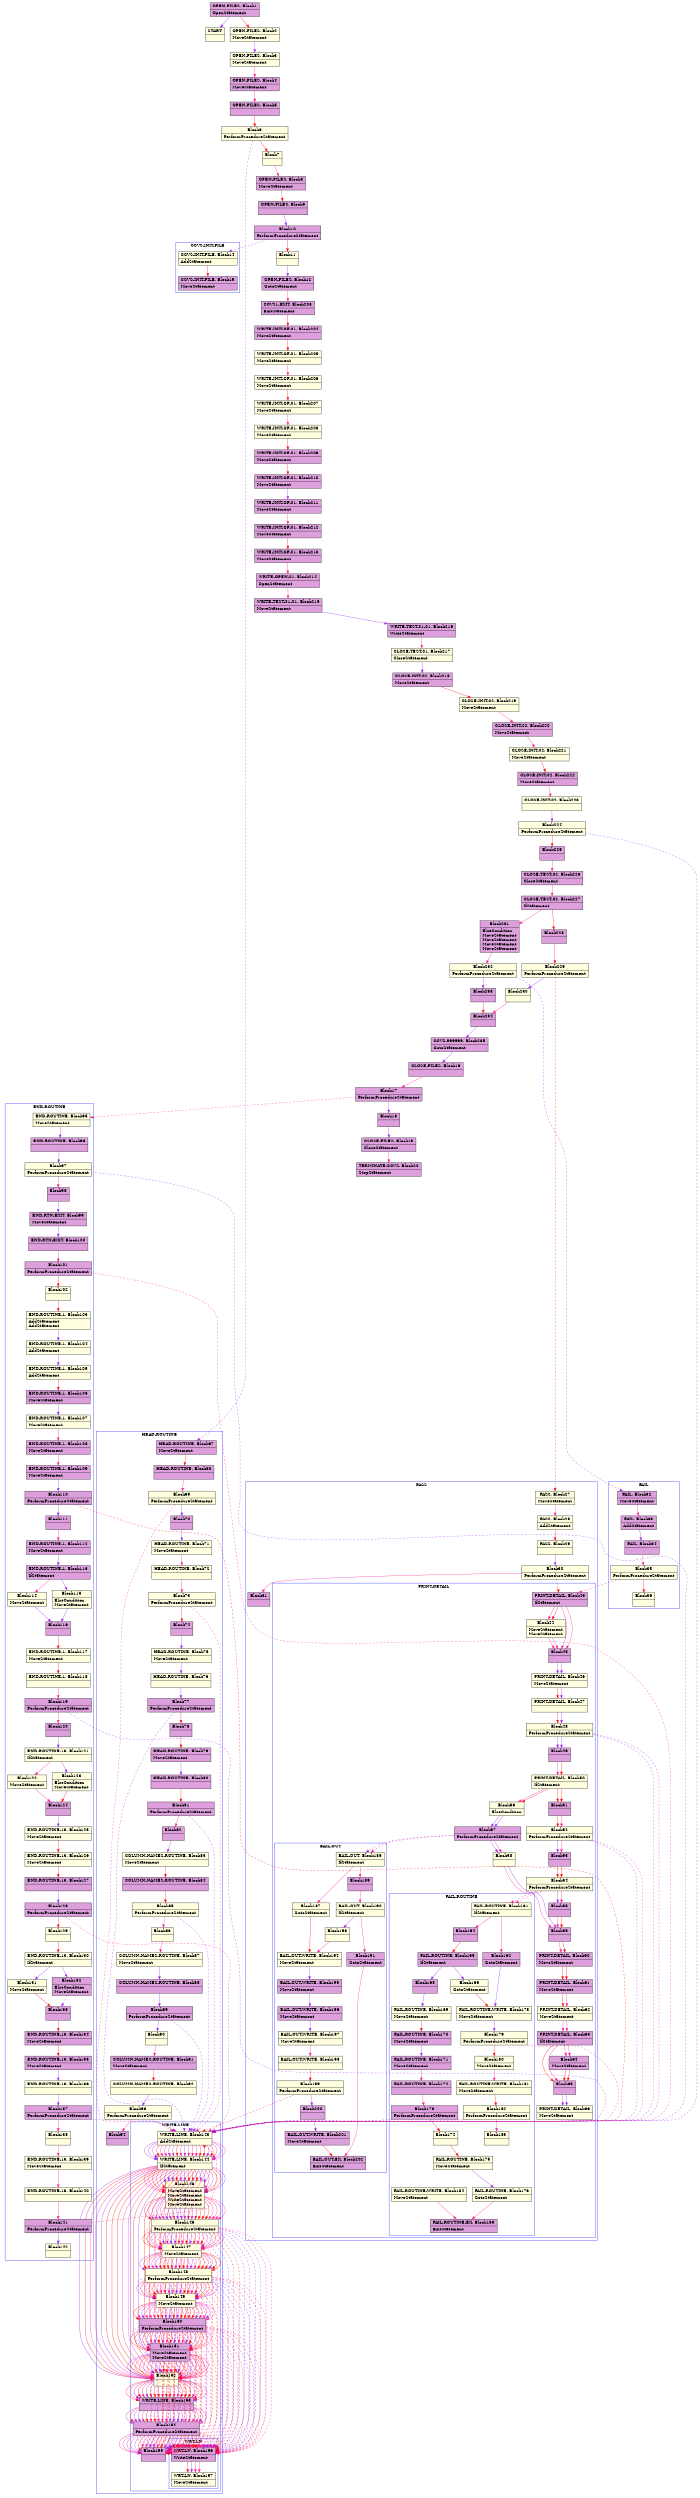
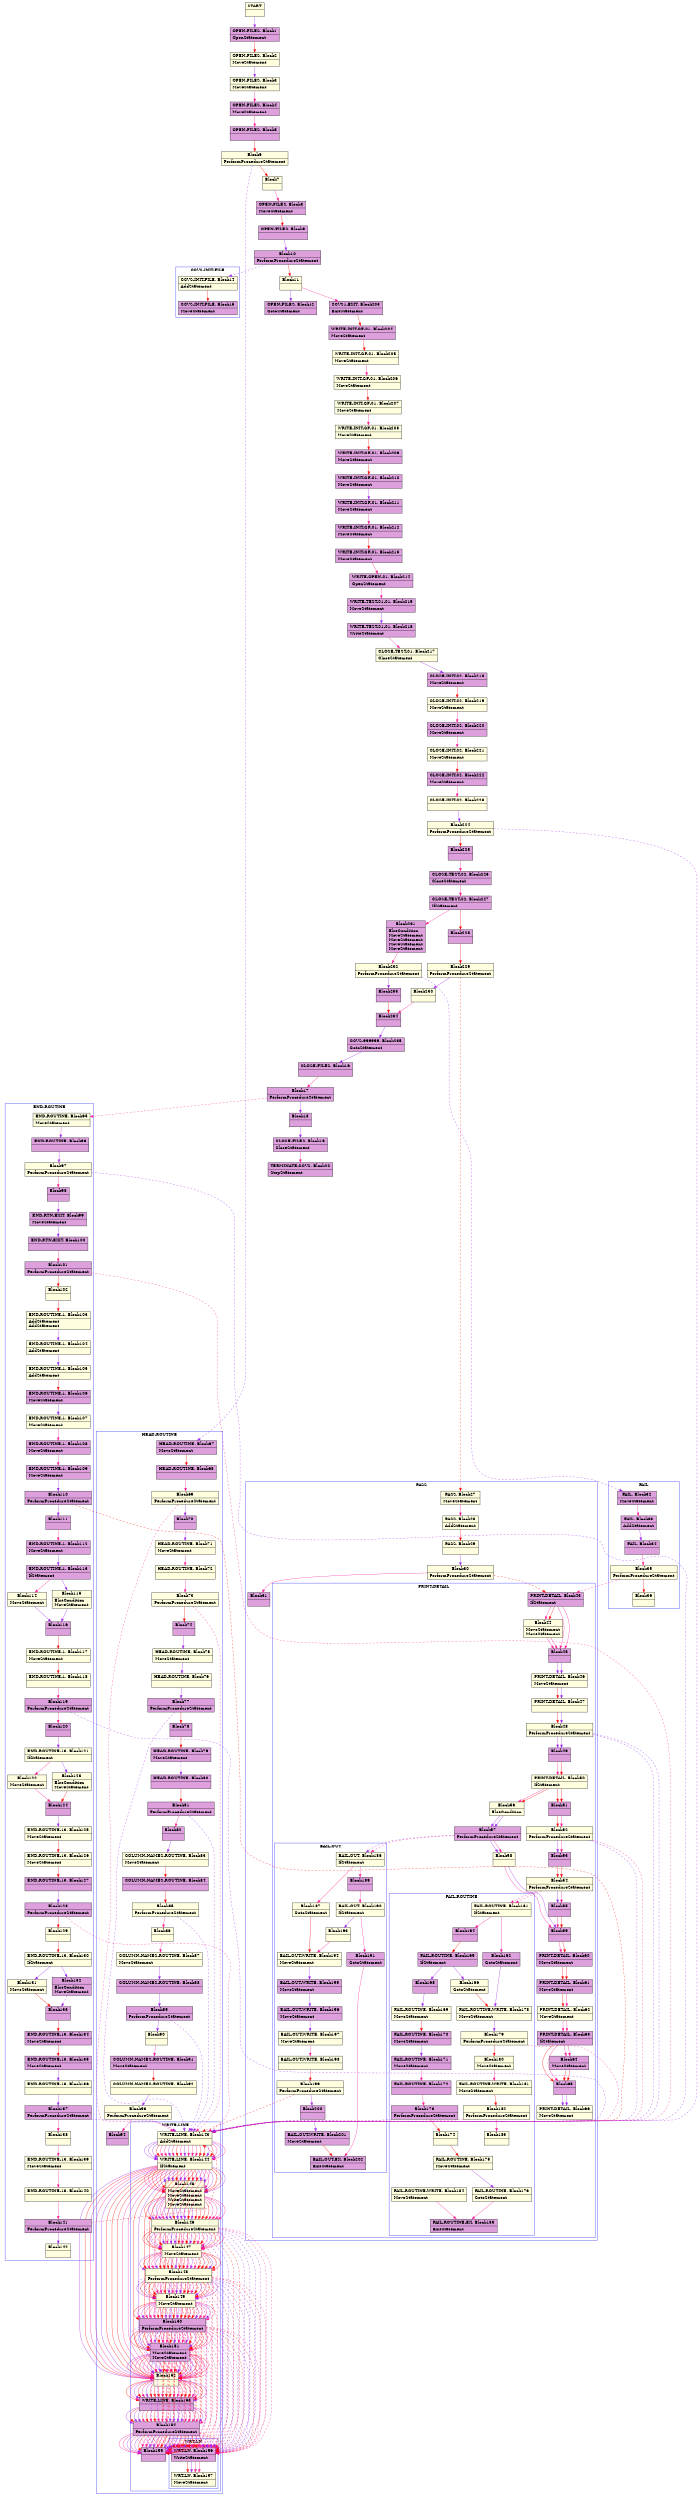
edge "OPEN-FILES. Block1" -> "START": reversed
edge "OPEN-FILES. Block12" -> "CCVS1-EXIT. Block203": now "Block11" -> "CCVS1-EXIT. Block203"
edge "HEAD-ROUTINE. Block79" -> "HEAD-ROUTINE. Block80": style solid -> dashed
